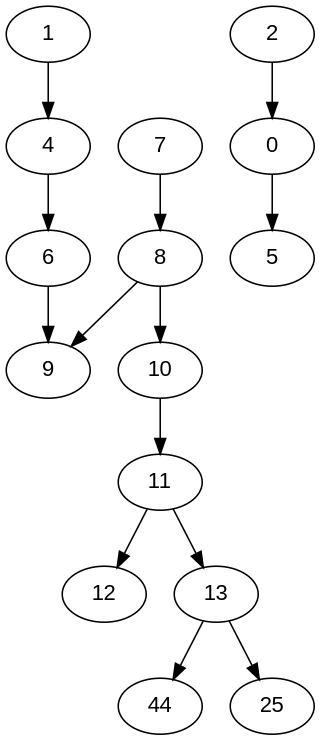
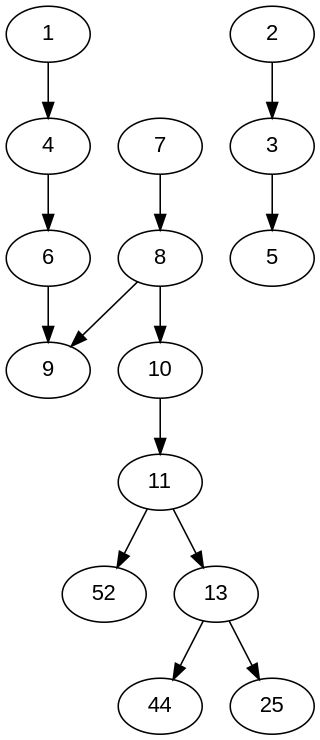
node "0": label "0" -> "3"
node "12": label "12" -> "52"
